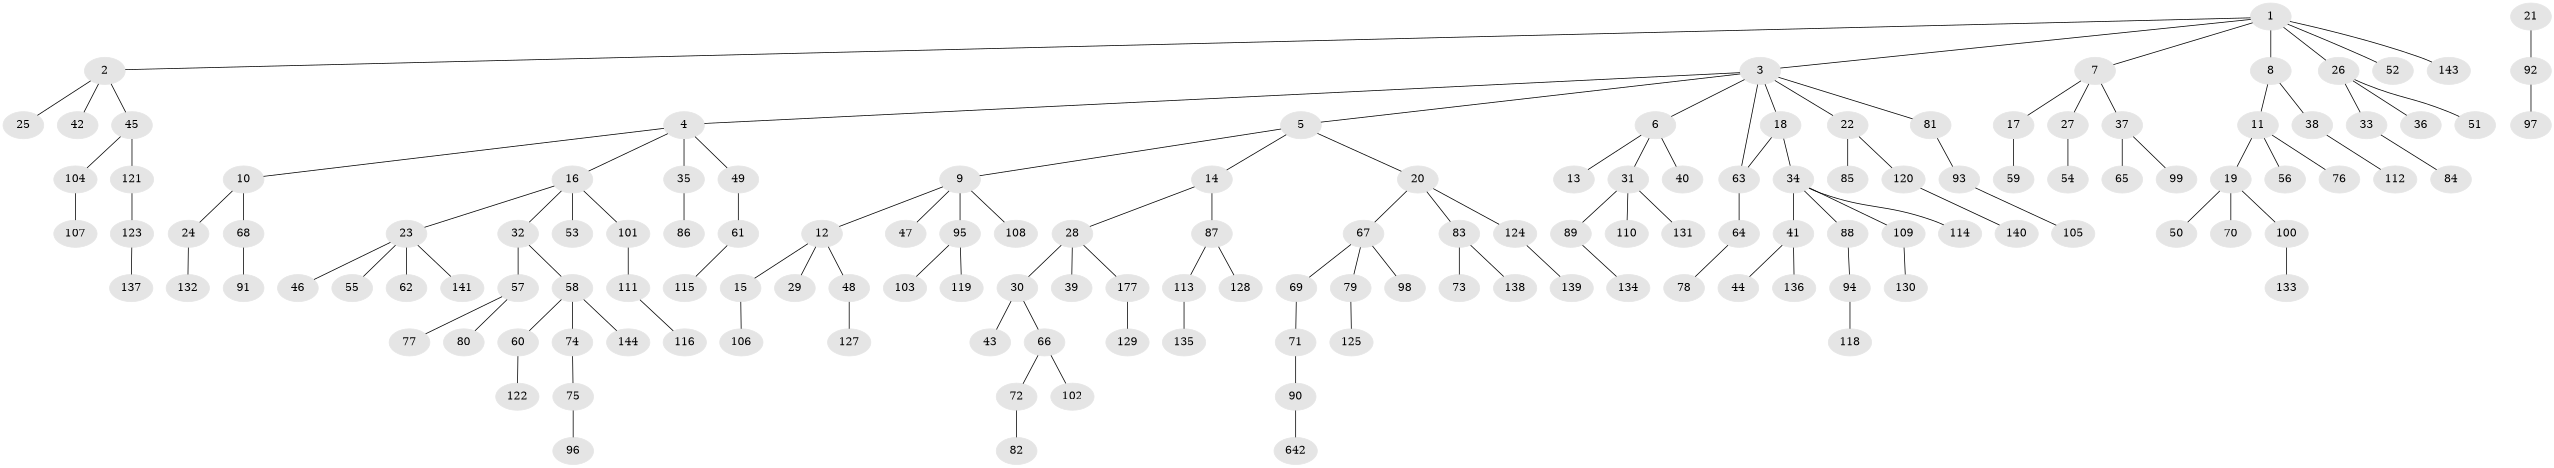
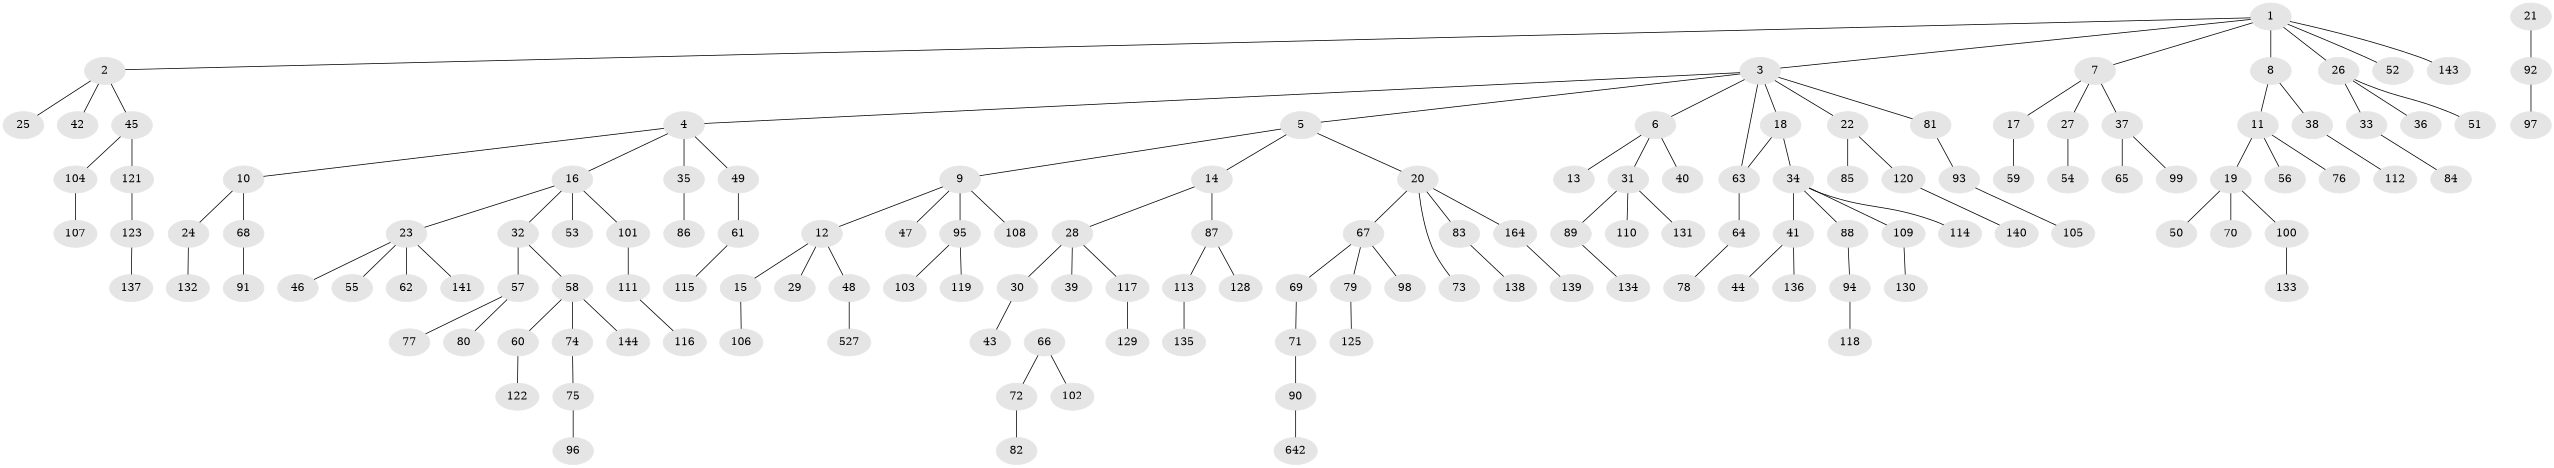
node "124": label "124" -> "164"
edge "83" -- "73": now "20" -- "73"
node "177": label "177" -> "117"
edge "30" -- "66": removed
node "127": label "127" -> "527"
